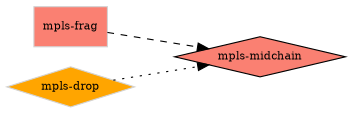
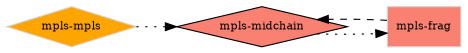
edge "mpls-midchain" -> "mpls-frag": added
node "mpls-drop": label "mpls-drop" -> "mpls-mpls"
